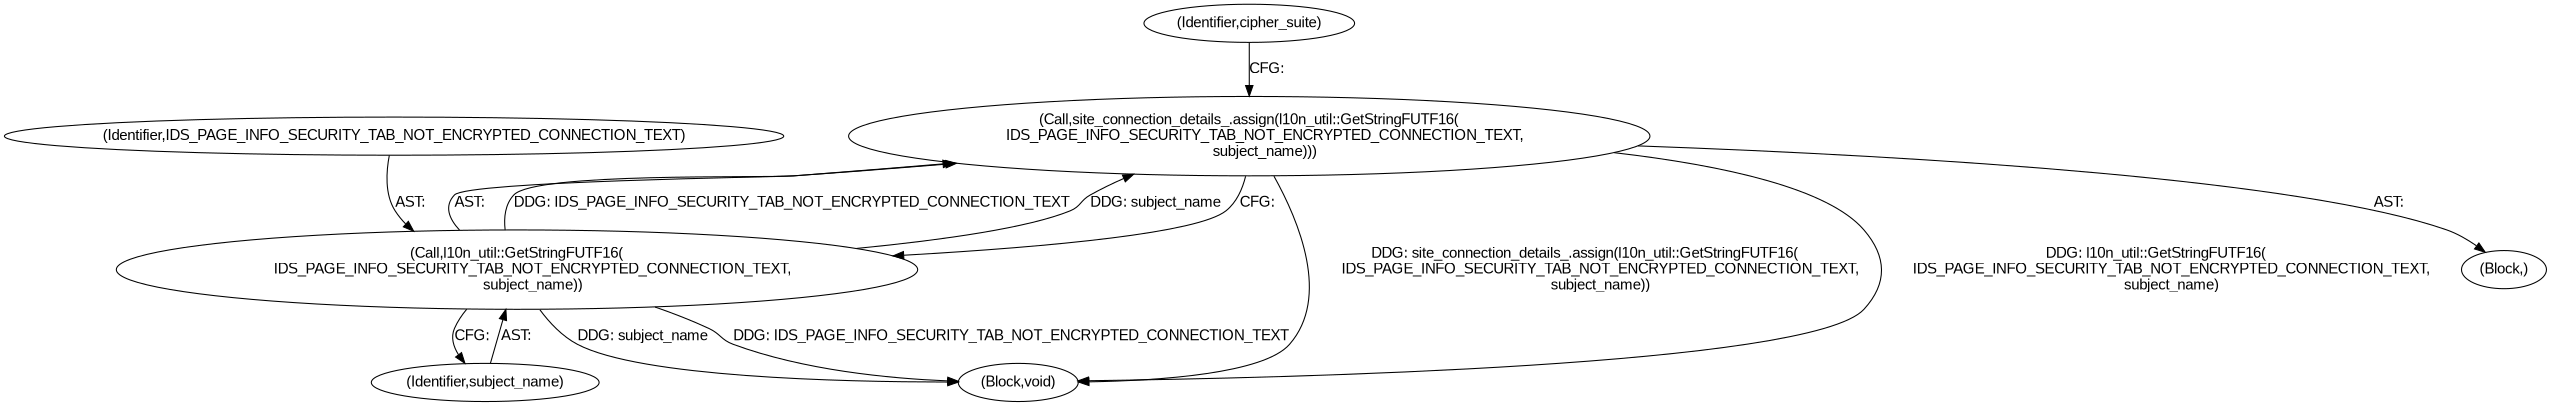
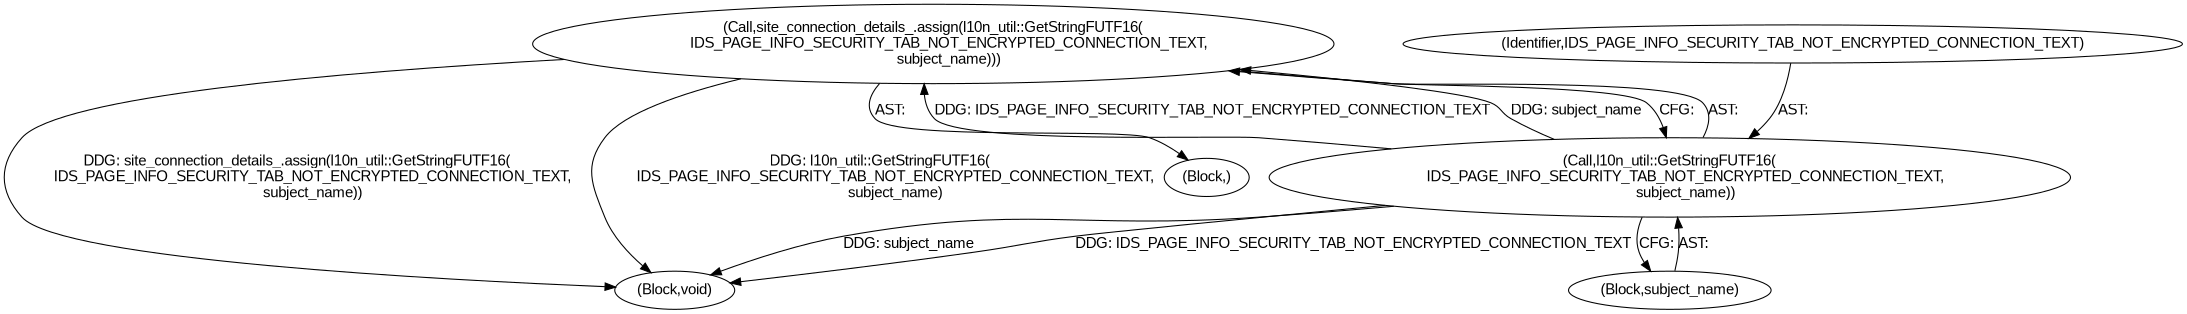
node "(Identifier,cipher_suite)": removed
node "(Identifier,subject_name)": label "(Identifier,subject_name)" -> "(Block,subject_name)"
